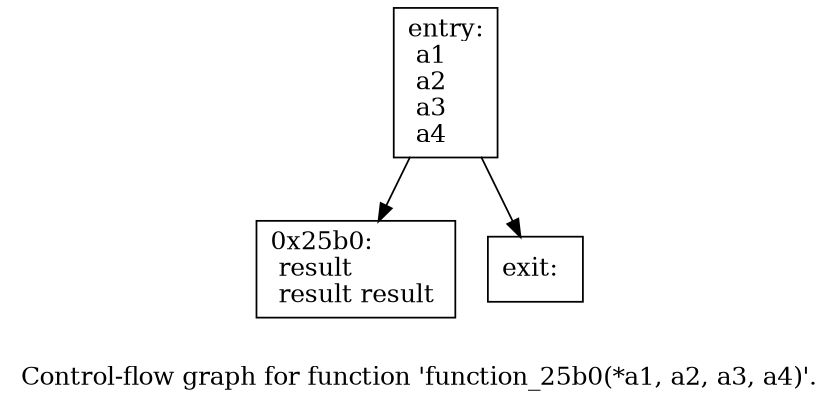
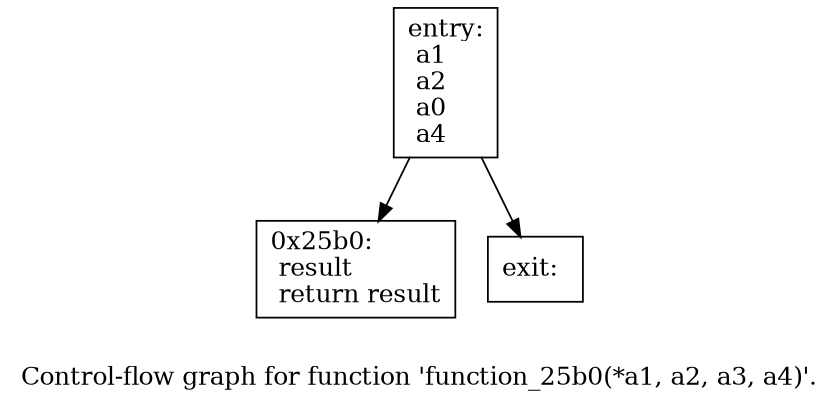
node "entry:": text "a3" -> "a0"
node "0x25b0:": text "result result" -> "return result"
